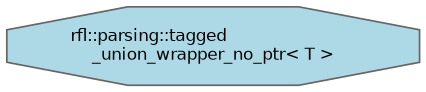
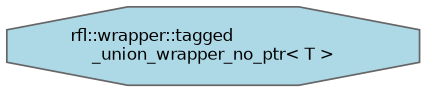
node "rfl::parsing::tagged _union_wrapper_no_ptr< T >": label "rfl::parsing::tagged _union_wrapper_no_ptr< T >" -> "rfl::wrapper::tagged _union_wrapper_no_ptr< T >"
